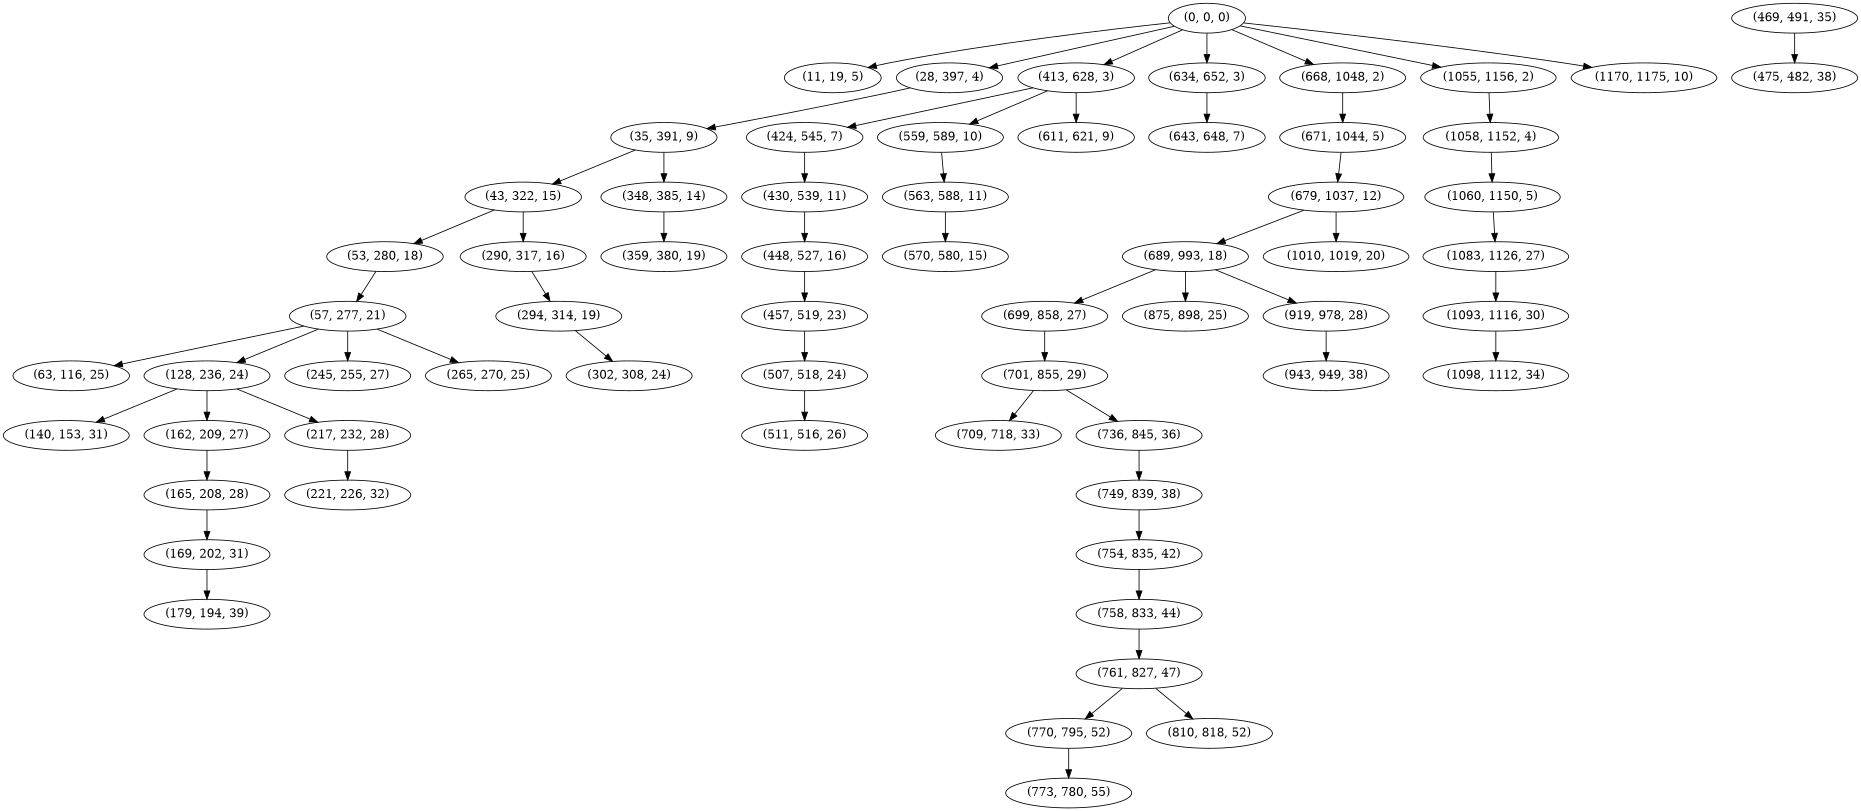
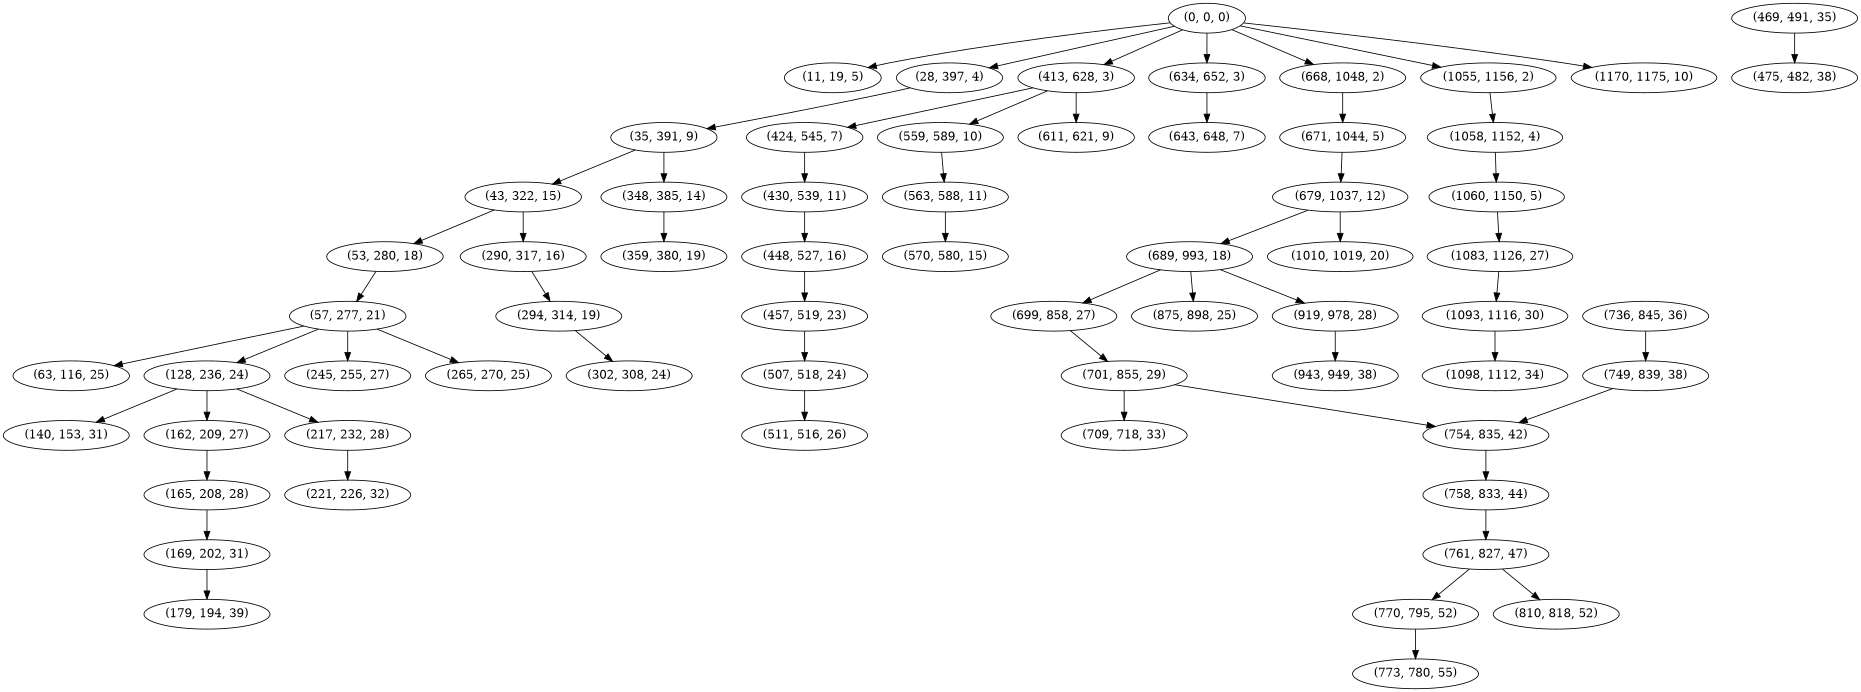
edge "(701, 855, 29)" -> "(736, 845, 36)": now "(701, 855, 29)" -> "(754, 835, 42)"
